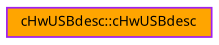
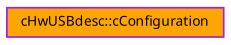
node "cHwUSBdesc::cHwUSBdesc": label "cHwUSBdesc::cHwUSBdesc" -> "cHwUSBdesc::cConfiguration"
